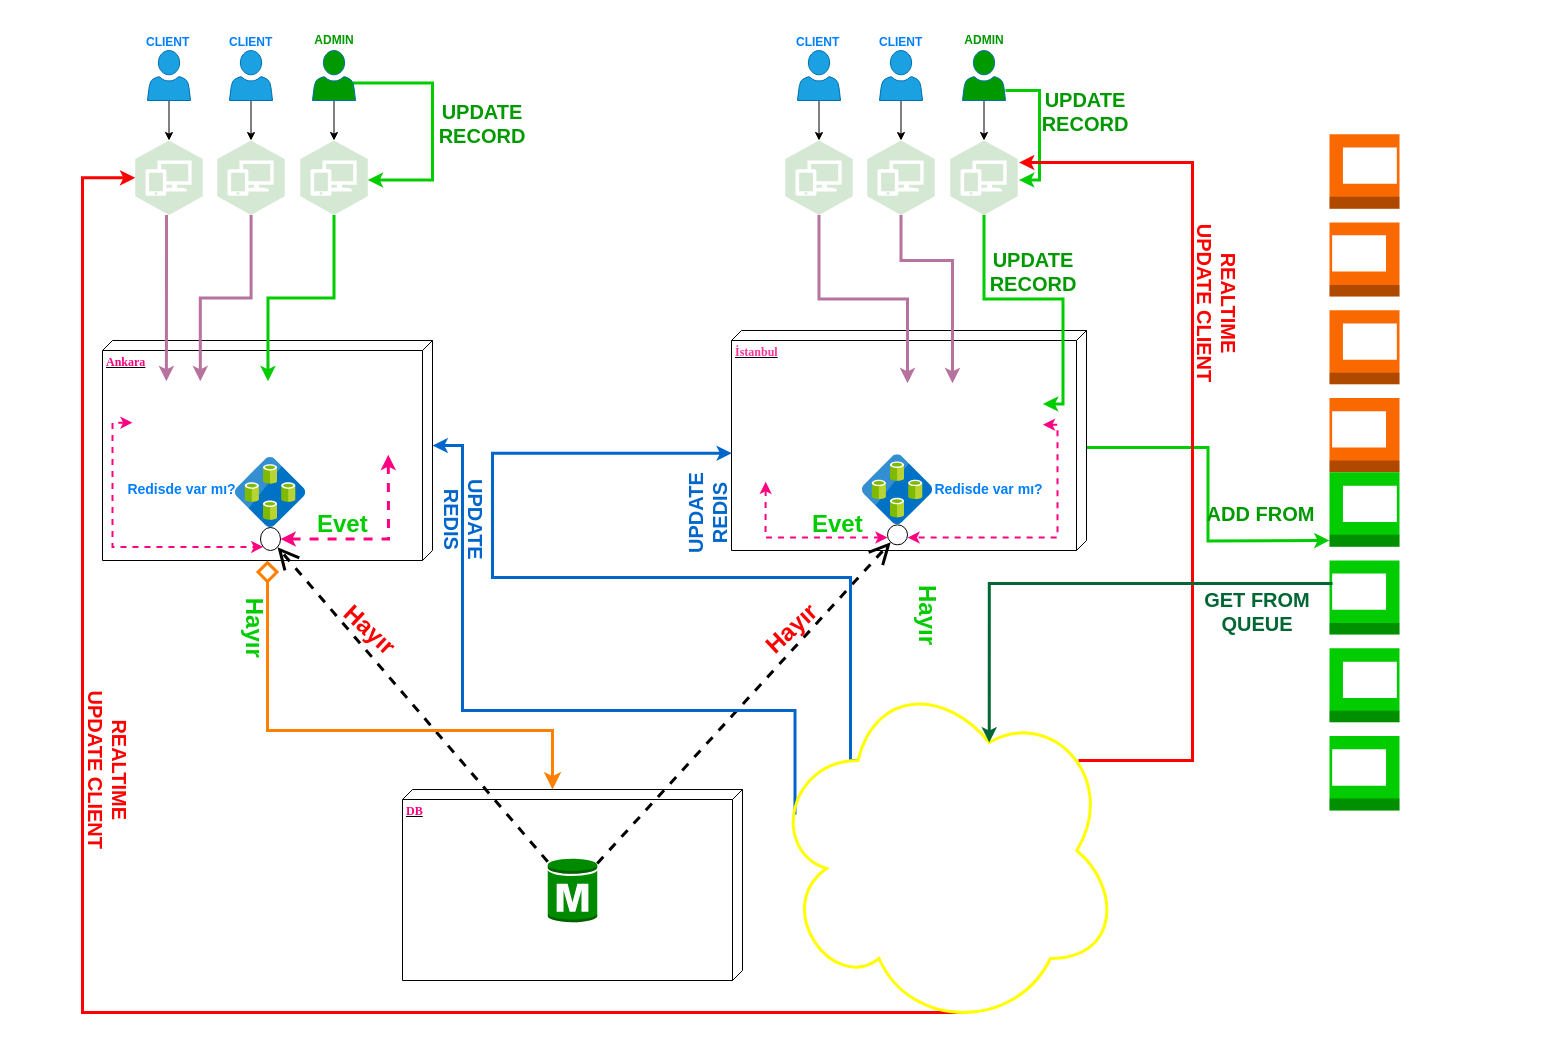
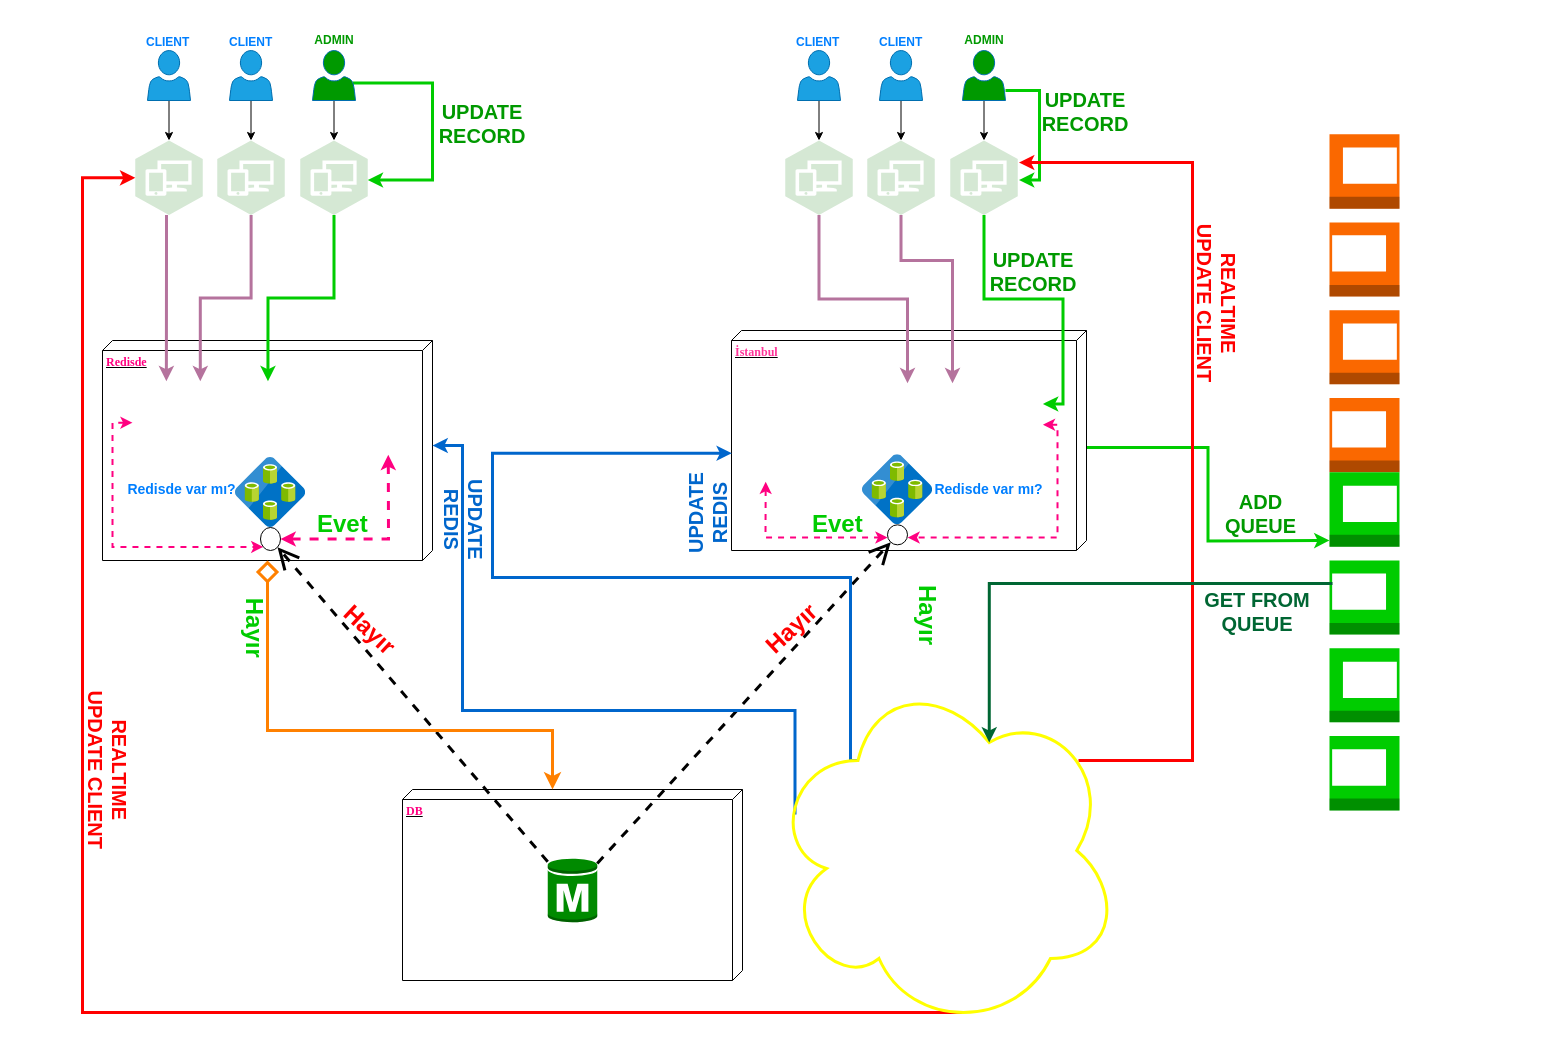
node "Ankara": label "Ankara" -> "Redisde"
node "ADD FROM": label "ADD FROM" -> "ADD QUEUE"
